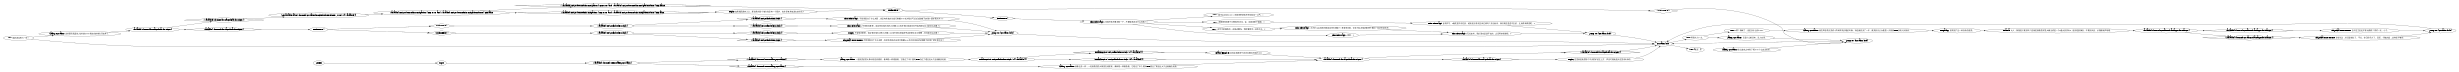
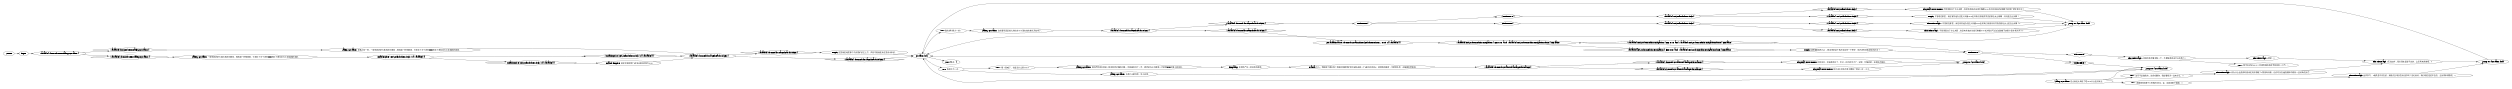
edge "Kim Kitsuragi: “你能不能尽量克制一下，不要随意攻击什么东西？”" -> "You: “我需要找到那个*邪恶的存在*，金。这就是那个烟囱。”": now "Safety Curtains: 这么做也太奇怪了吧……什么也没发生。" -> "You: “我需要找到那个*邪恶的存在*，金。这就是那个烟囱。”"
edge "Kim Kitsuragi: “你能不能尽量克制一下，不要随意攻击什么东西？”" -> "You: “这可不是随意的，这很*重要*。我想看看另一边有什么。”": now "Safety Curtains: 这么做也太奇怪了吧……什么也没发生。" -> "You: “这可不是随意的，这很*重要*。我想看看另一边有什么。”"
edge "You: 敲的*再*用力一些！" -> "curtains hub": reversed
